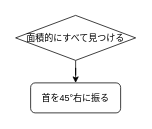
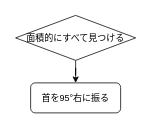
node "首を45°右に振る": label "首を45°右に振る" -> "首を95°右に振る"
